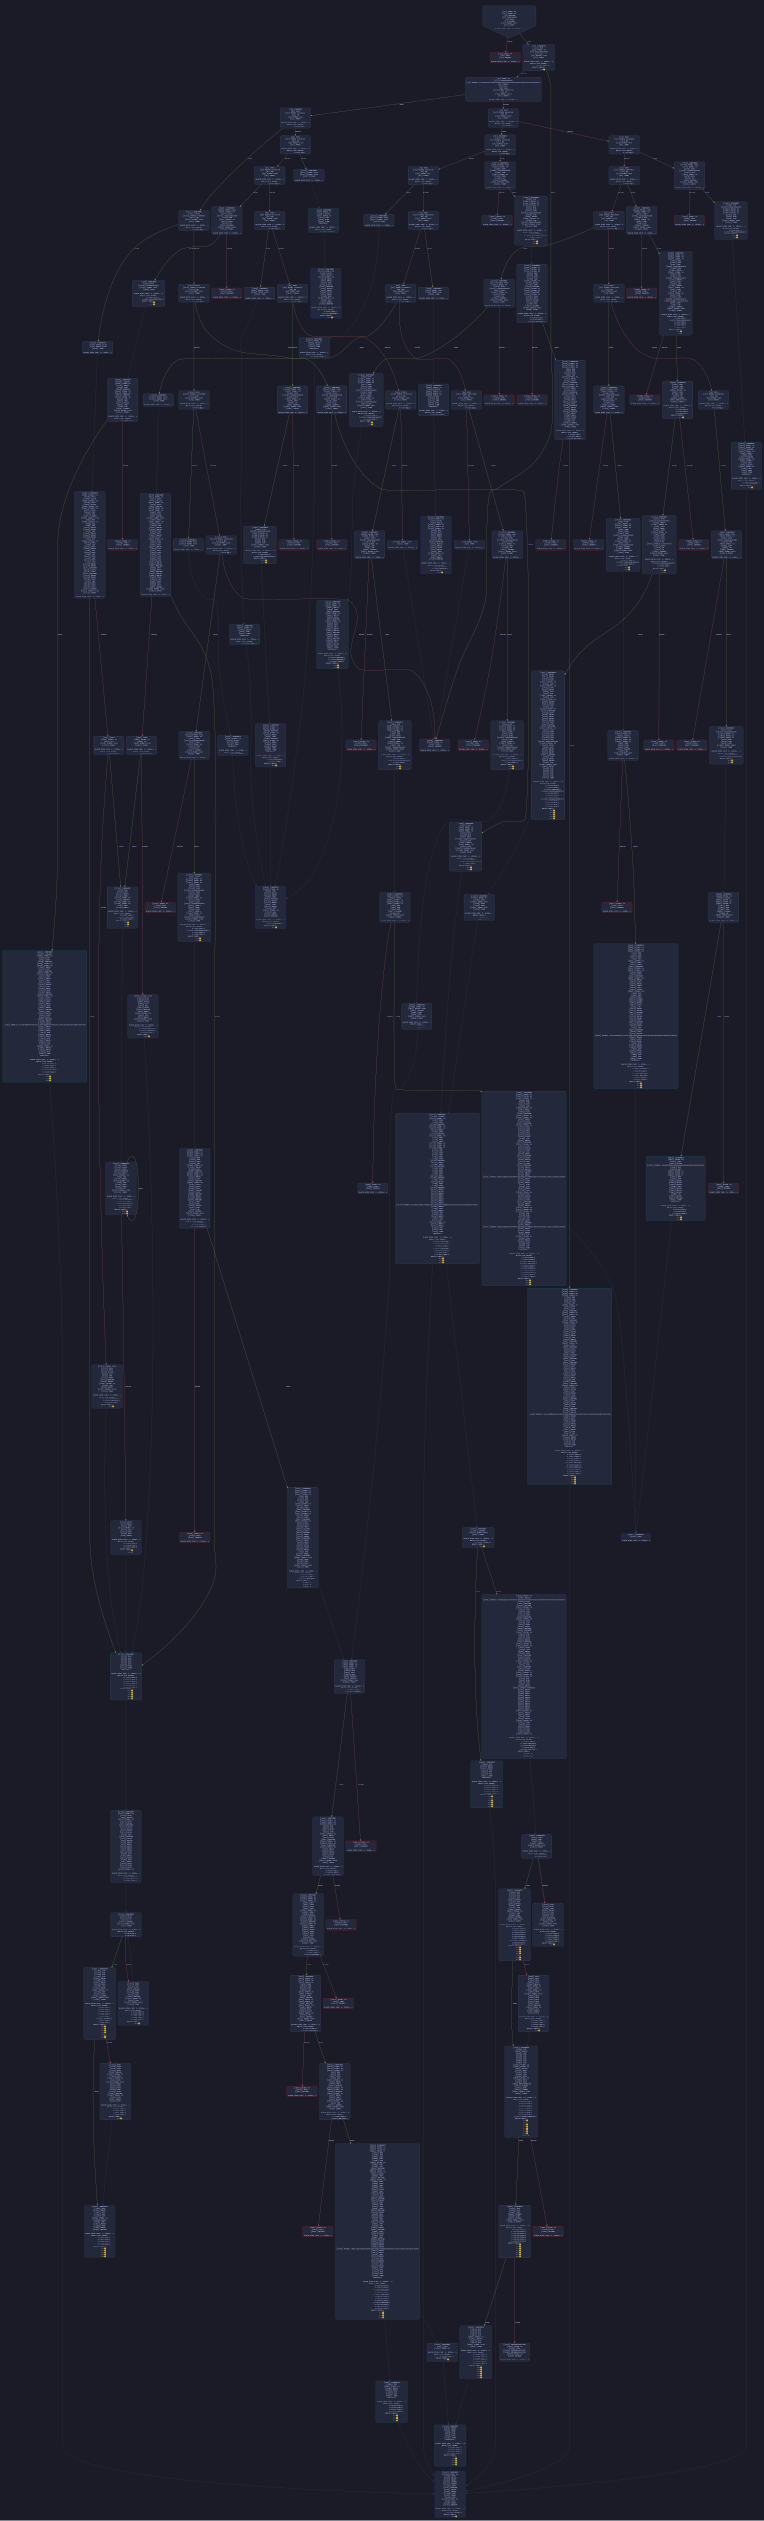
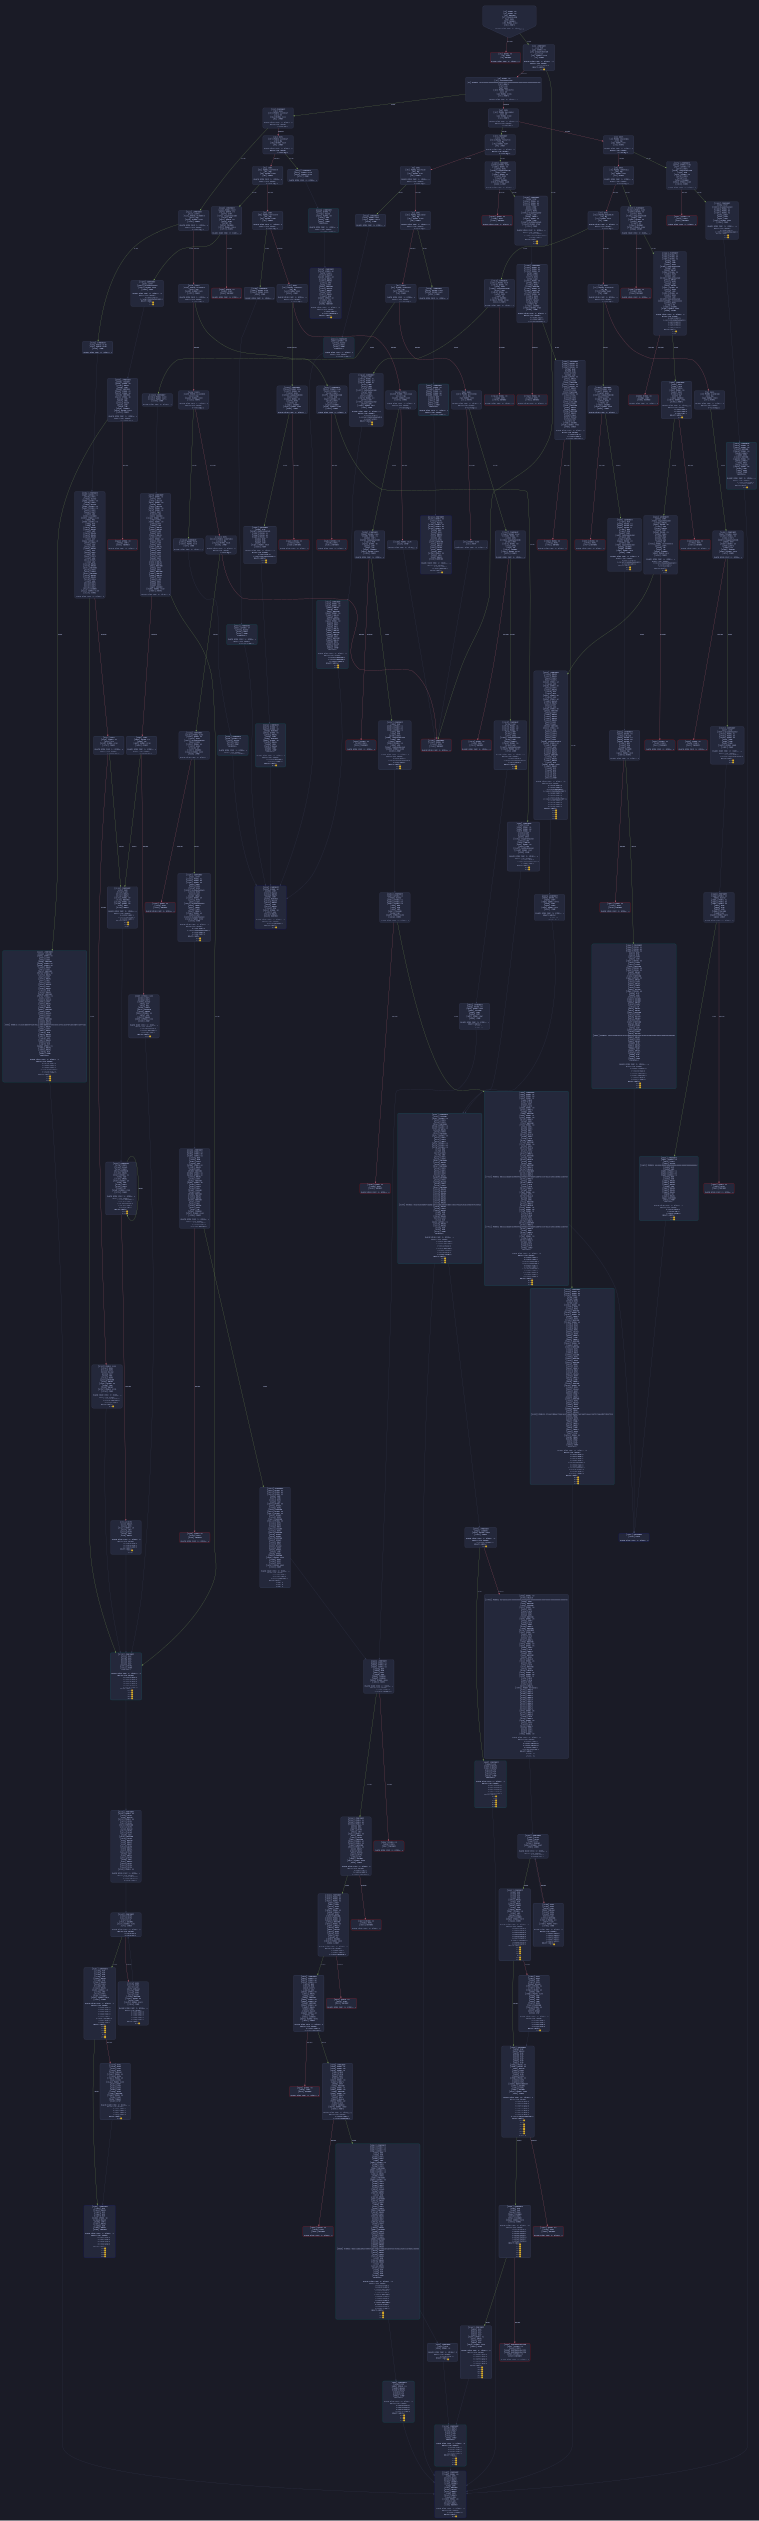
node "[c6] PUSH2 013e [c9] JUMP Stack size req: 0, sizeΔ: 0": label "[c6] PUSH2 013e [c9] JUMP Stack size req: 0, sizeΔ: 0" -> "[c6] PUSH2 013e [c9] JUMP Indirect size req: 0, sizeΔ: 0"
